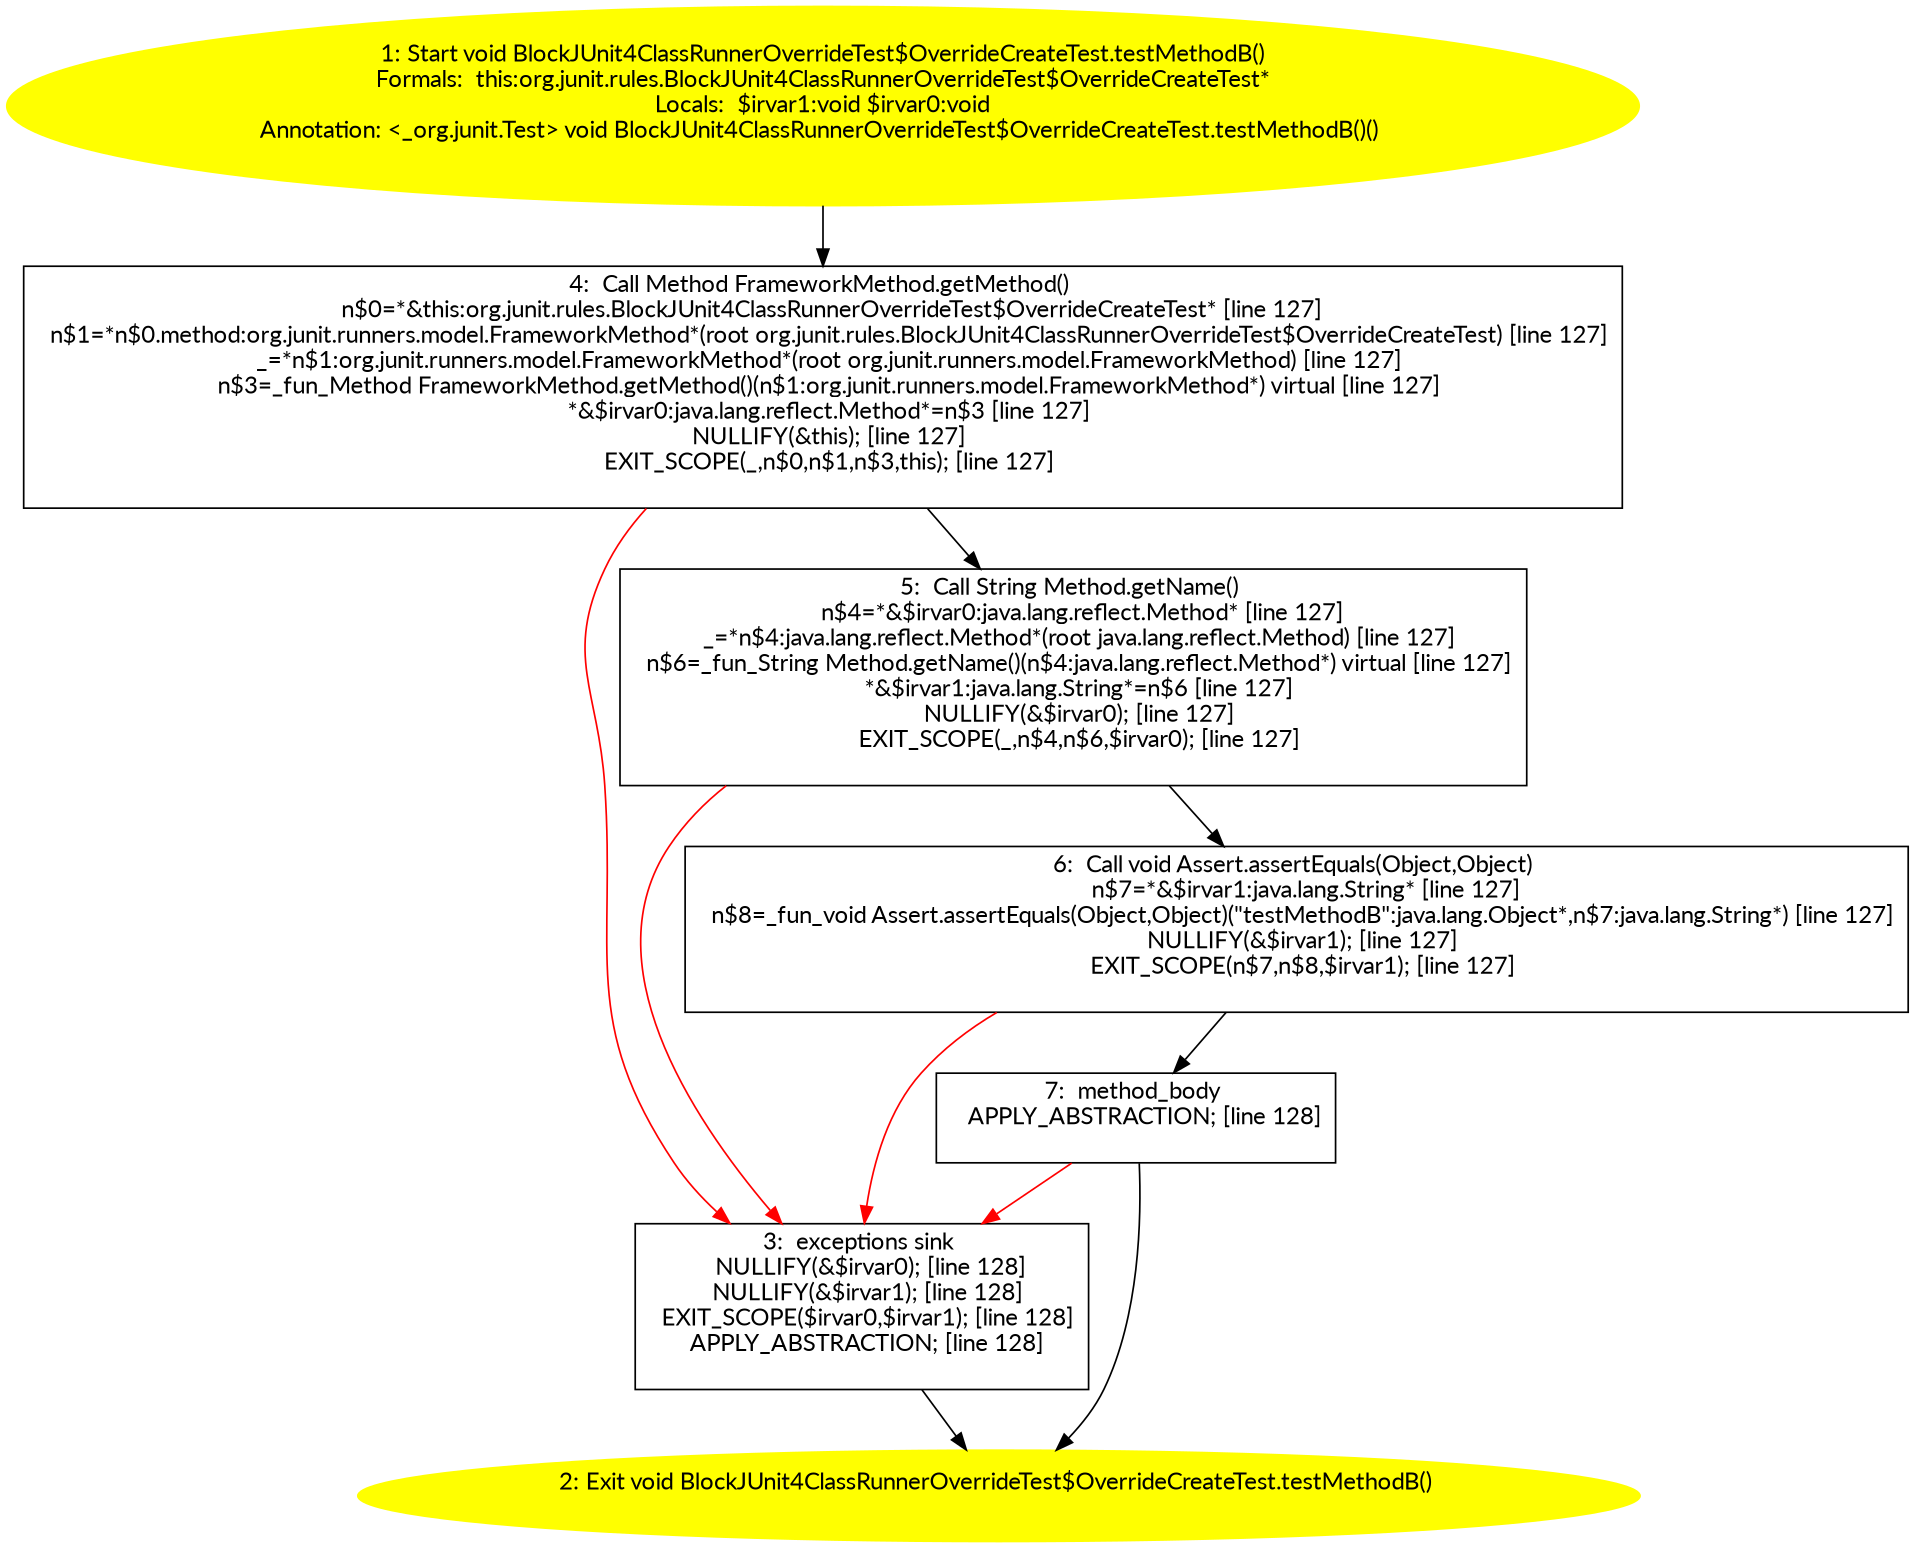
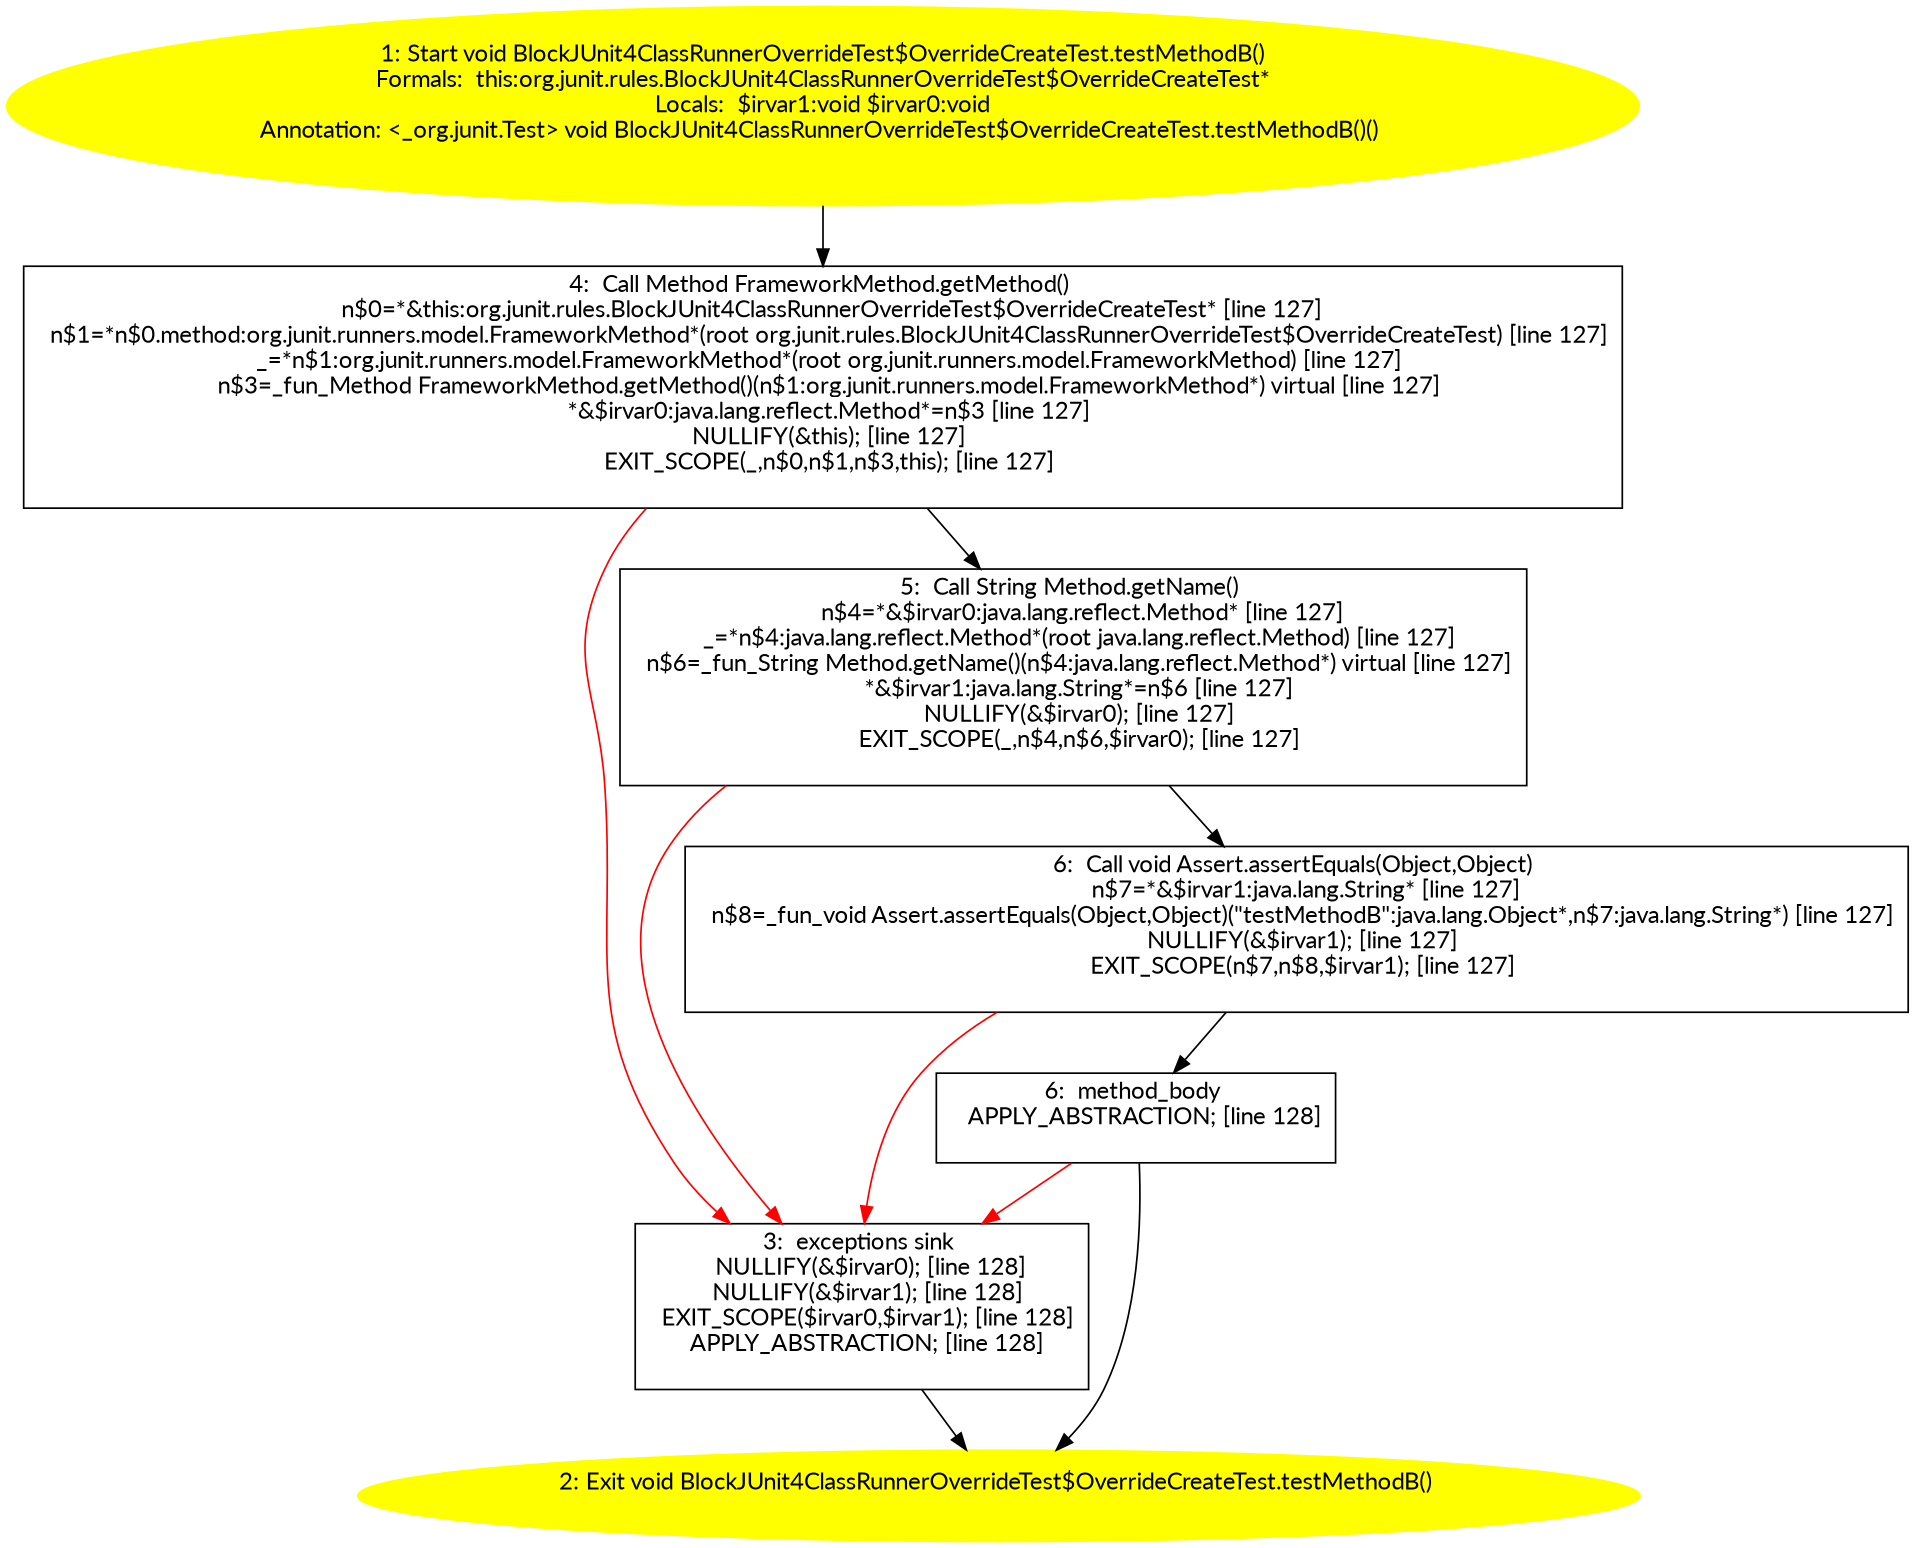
node "7:  method_body APPLY_ABSTRACTION; [line 128]": label "7:  method_body APPLY_ABSTRACTION; [line 128]" -> "6:  method_body APPLY_ABSTRACTION; [line 128]"
